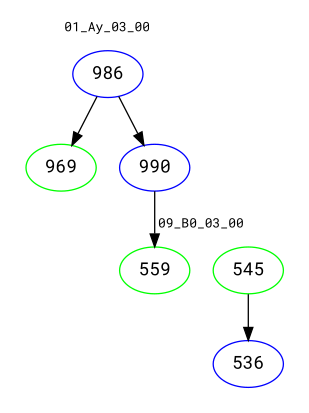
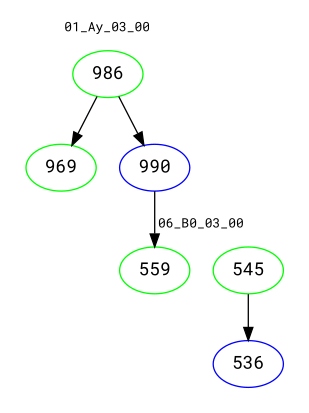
node "986": color blue -> green
cluster "09_B0_03_00": label "09_B0_03_00" -> "06_B0_03_00"
